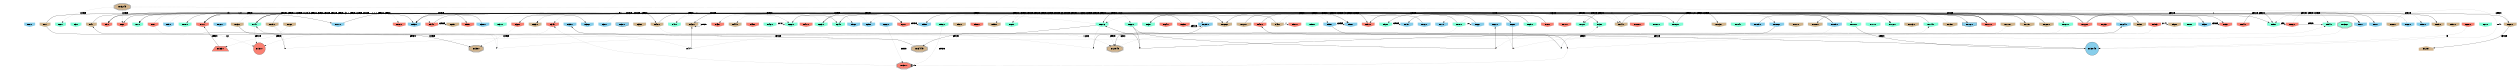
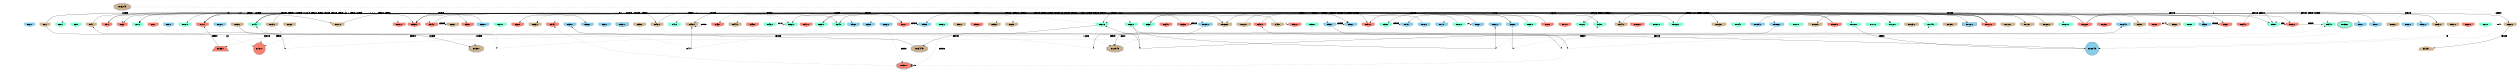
edge "#132:49" -> "#2:1": now "#15:1" -> "#2:1"
edge "#60:1" -> "#99:1": now "#59:1" -> "#99:1"
edge "#4:1" -> "#81:1": now "#4:1" -> "#86:1"
edge "#82:1" -> "#5:1": removed, label "65535"
edge "#71:1" -> "#74:1": now "#70:1" -> "#74:1"
node "#17:1": fillcolor skyblue -> tan
node "#93:1": fillcolor skyblue -> salmon
node "#60:1": fillcolor aquamarine -> tan
node "#107:1": fillcolor tan -> aquamarine
node "#109:1": fillcolor skyblue -> salmon
node "#79:3": label "#79:3" -> "#79:1"
edge "#65:1" -> "#125:1": reversed
edge "#14:1" -> "#131:7": now "#15:1" -> "#131:7"
edge "#32:1" -> "#135:7": now "#31:1" -> "#135:7"
